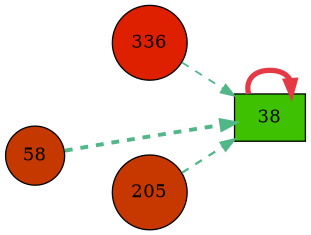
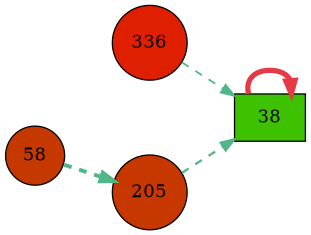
edge "58" -> "38": now "58" -> "205"
